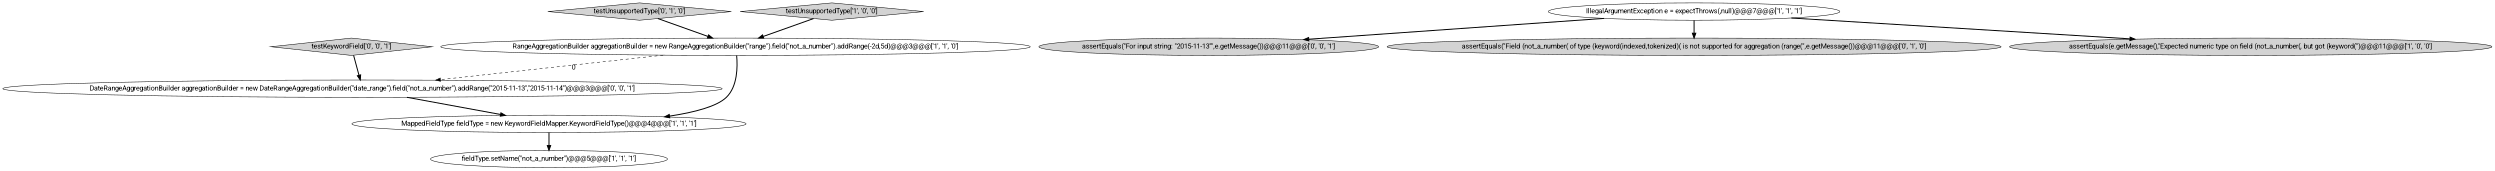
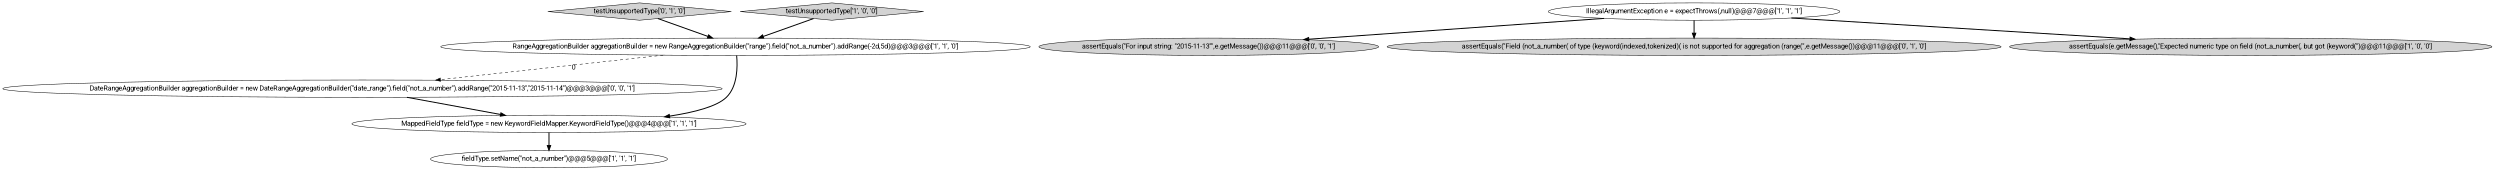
node "testKeywordField['0', '0', '1']": removed
